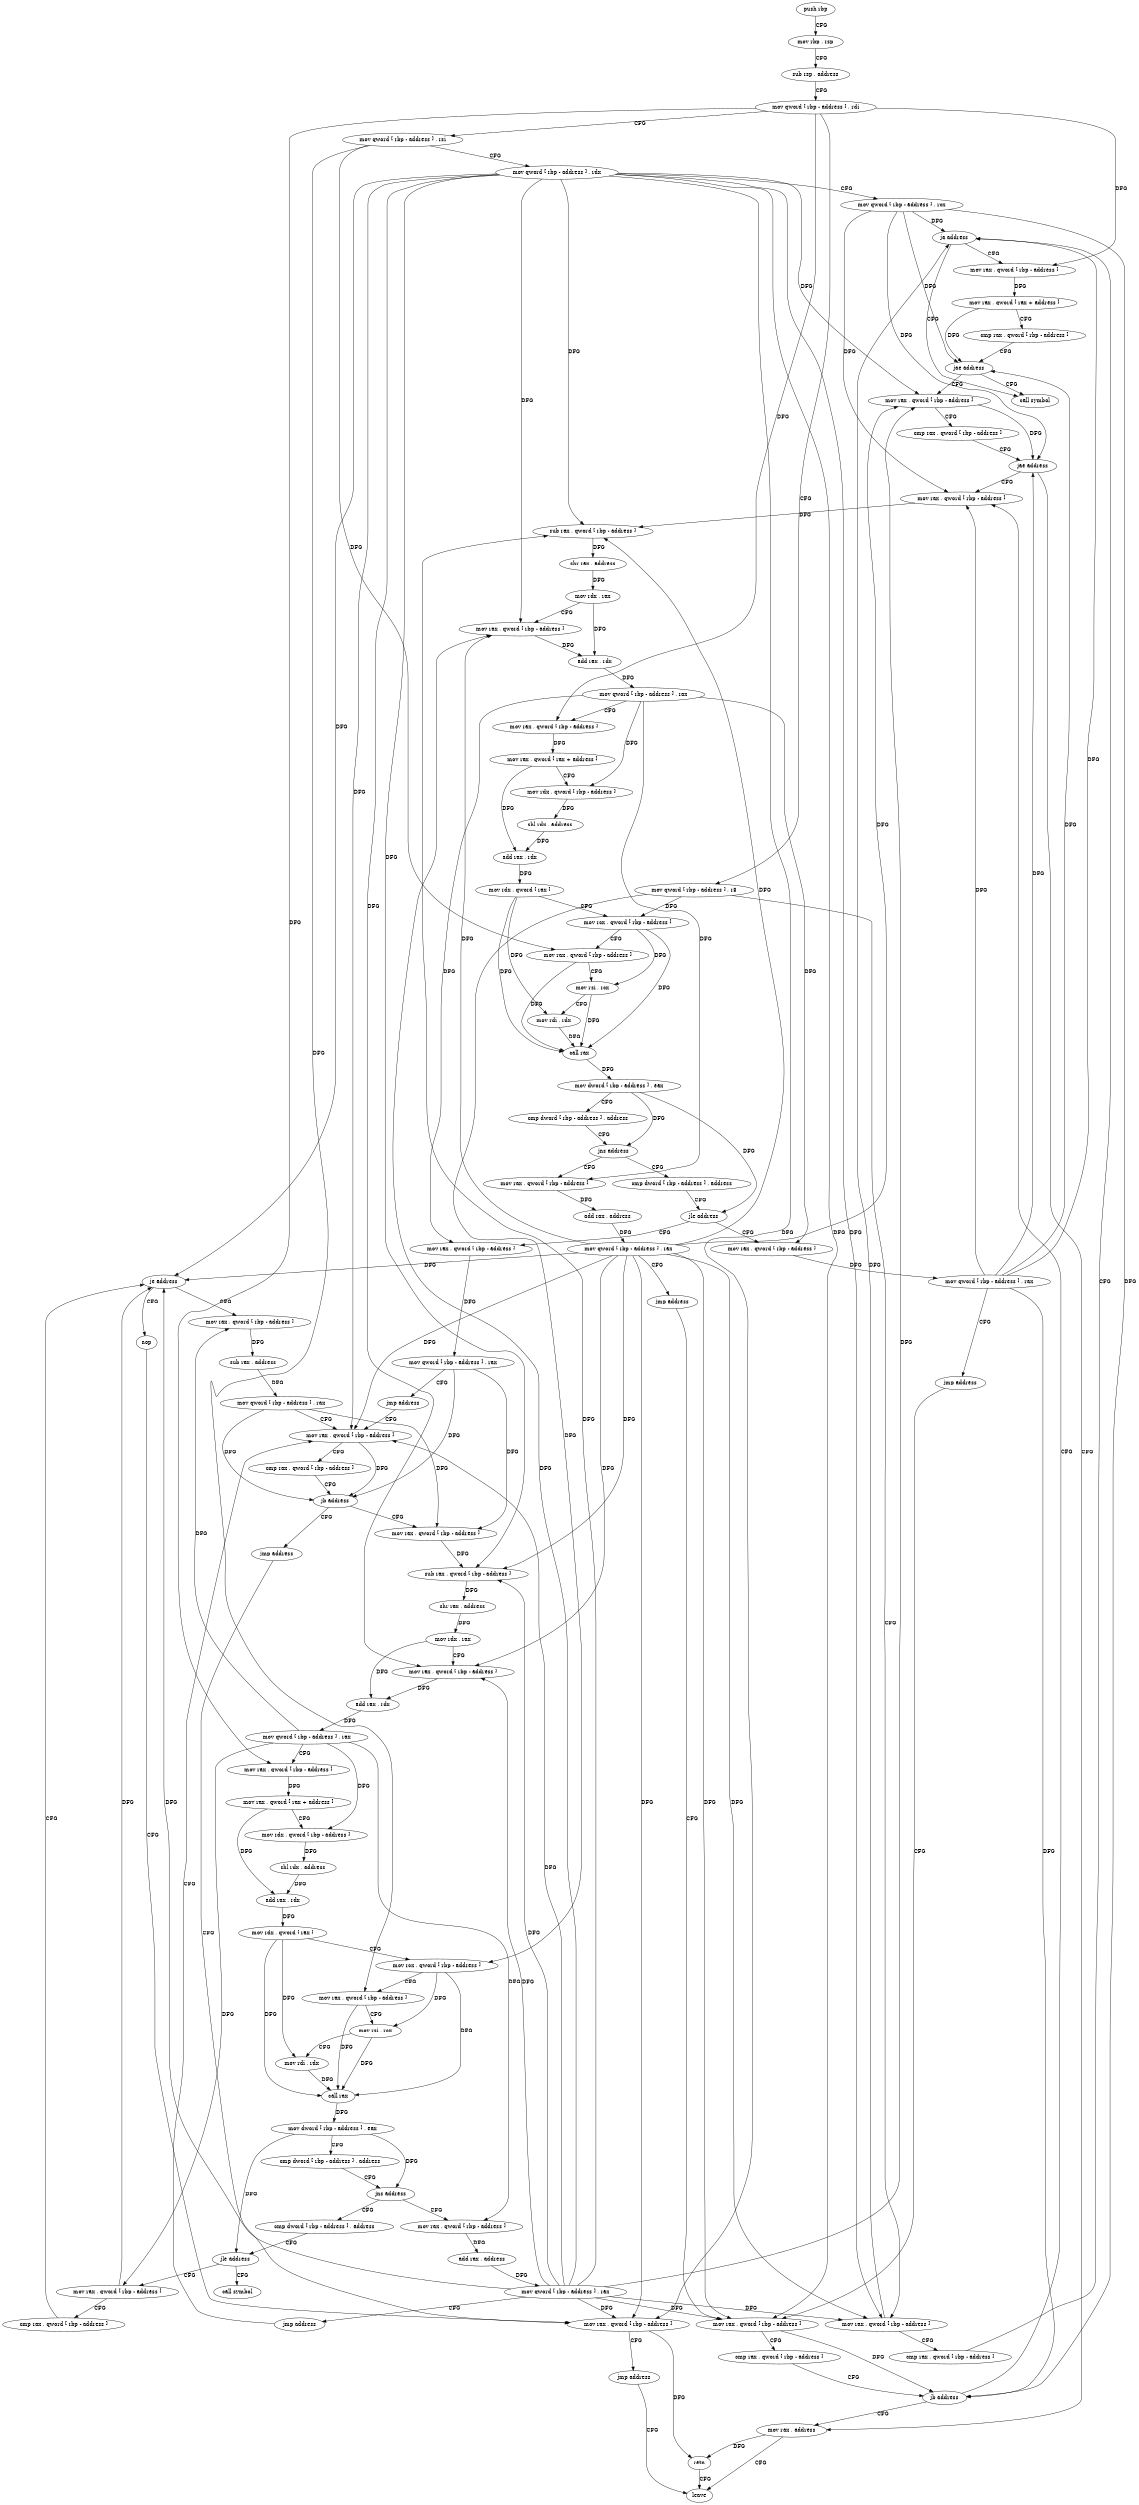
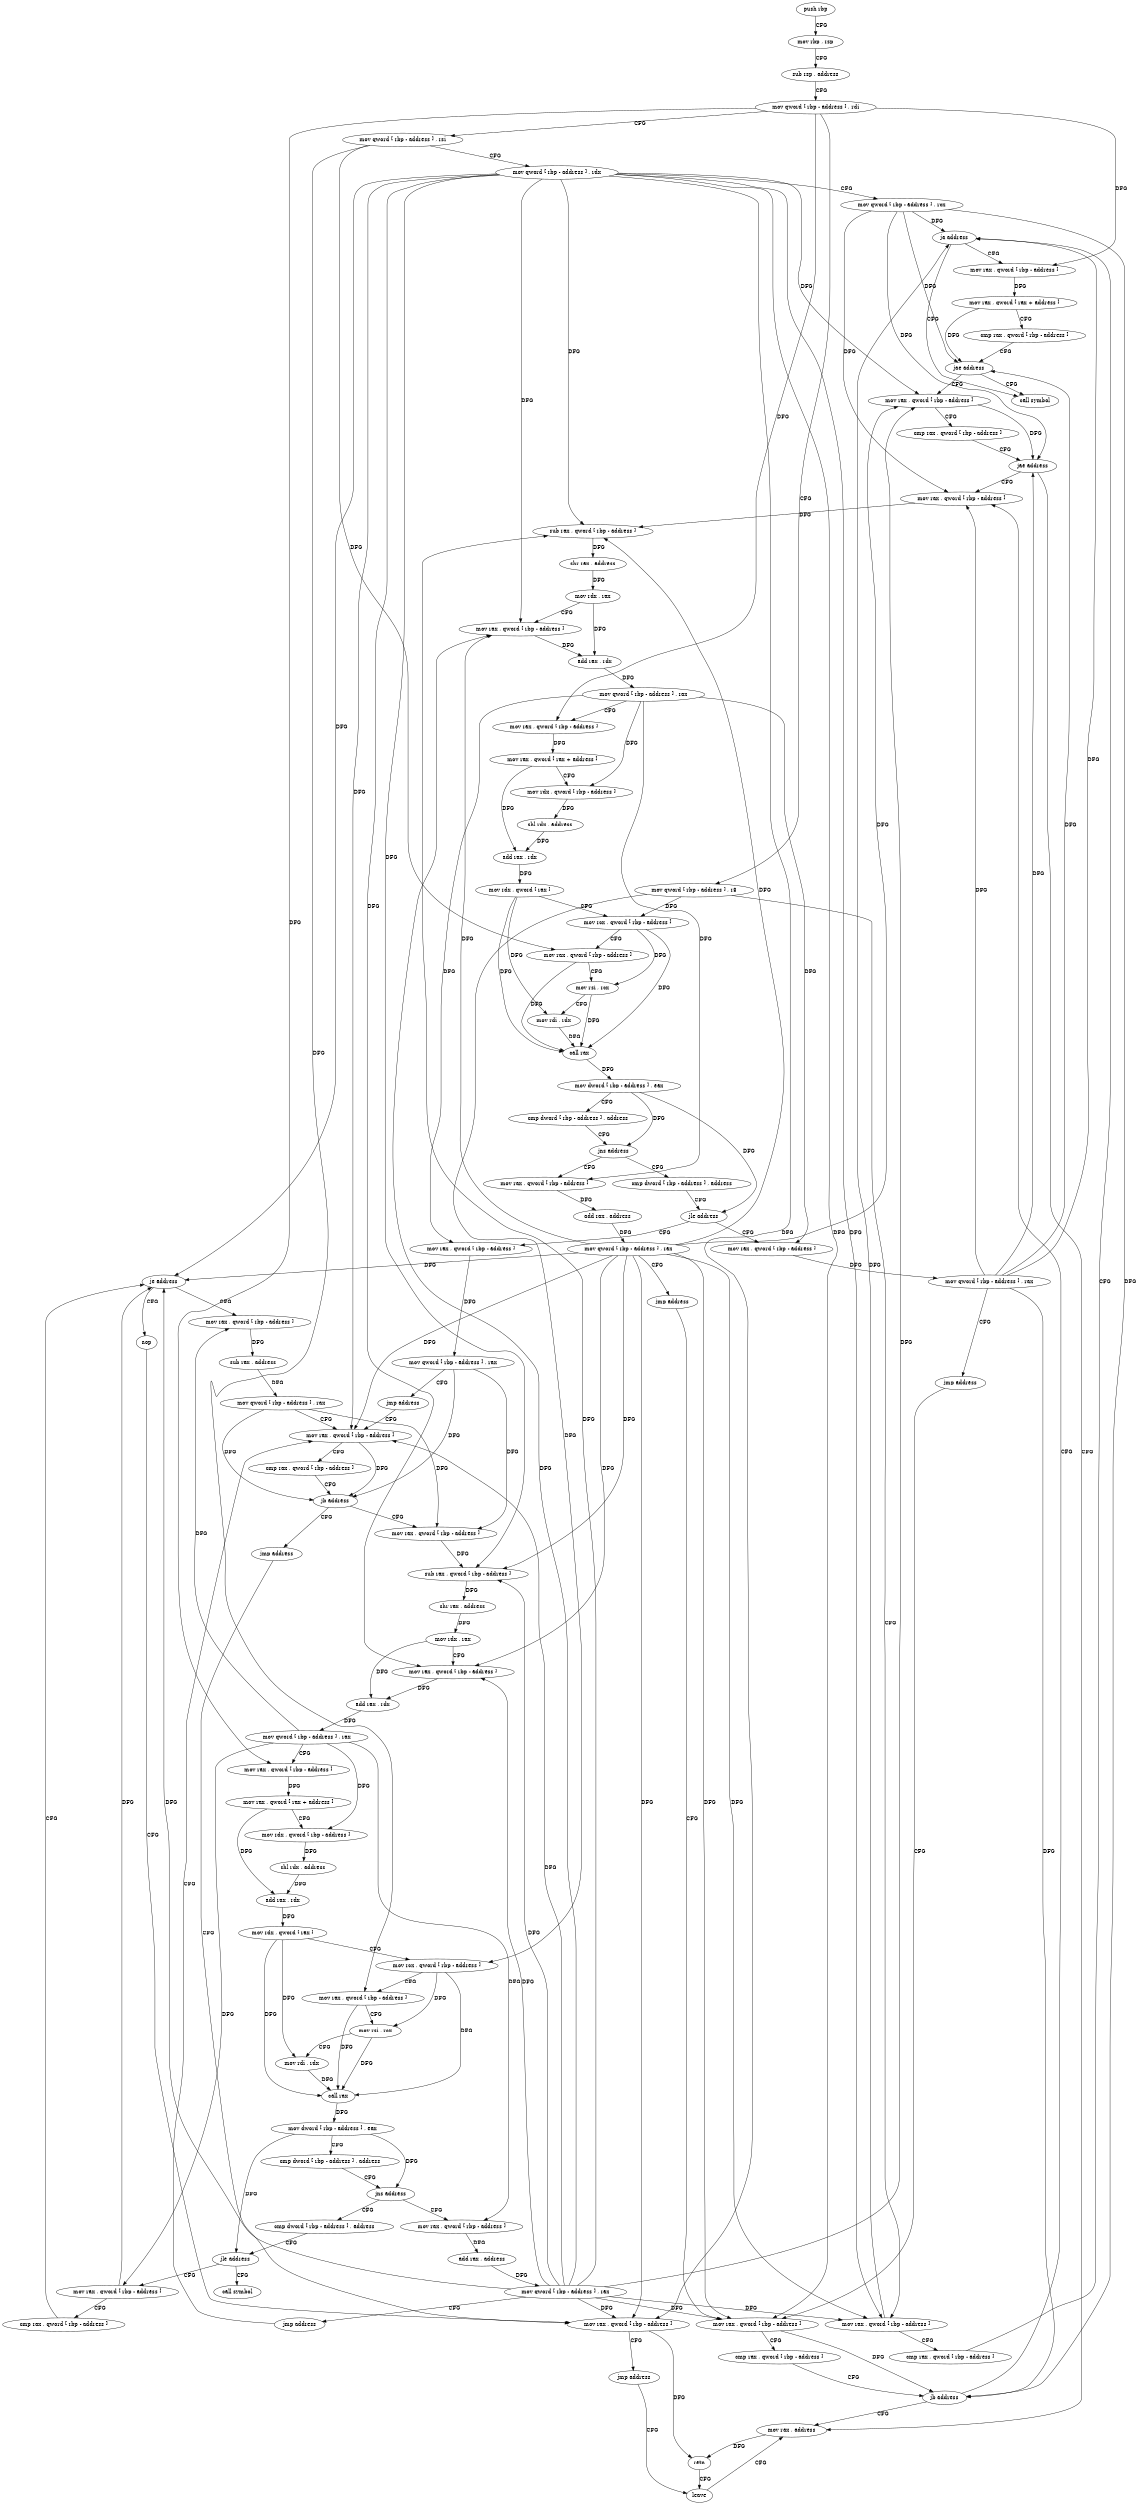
edge "mov rax , address" -> "leave": reversed
